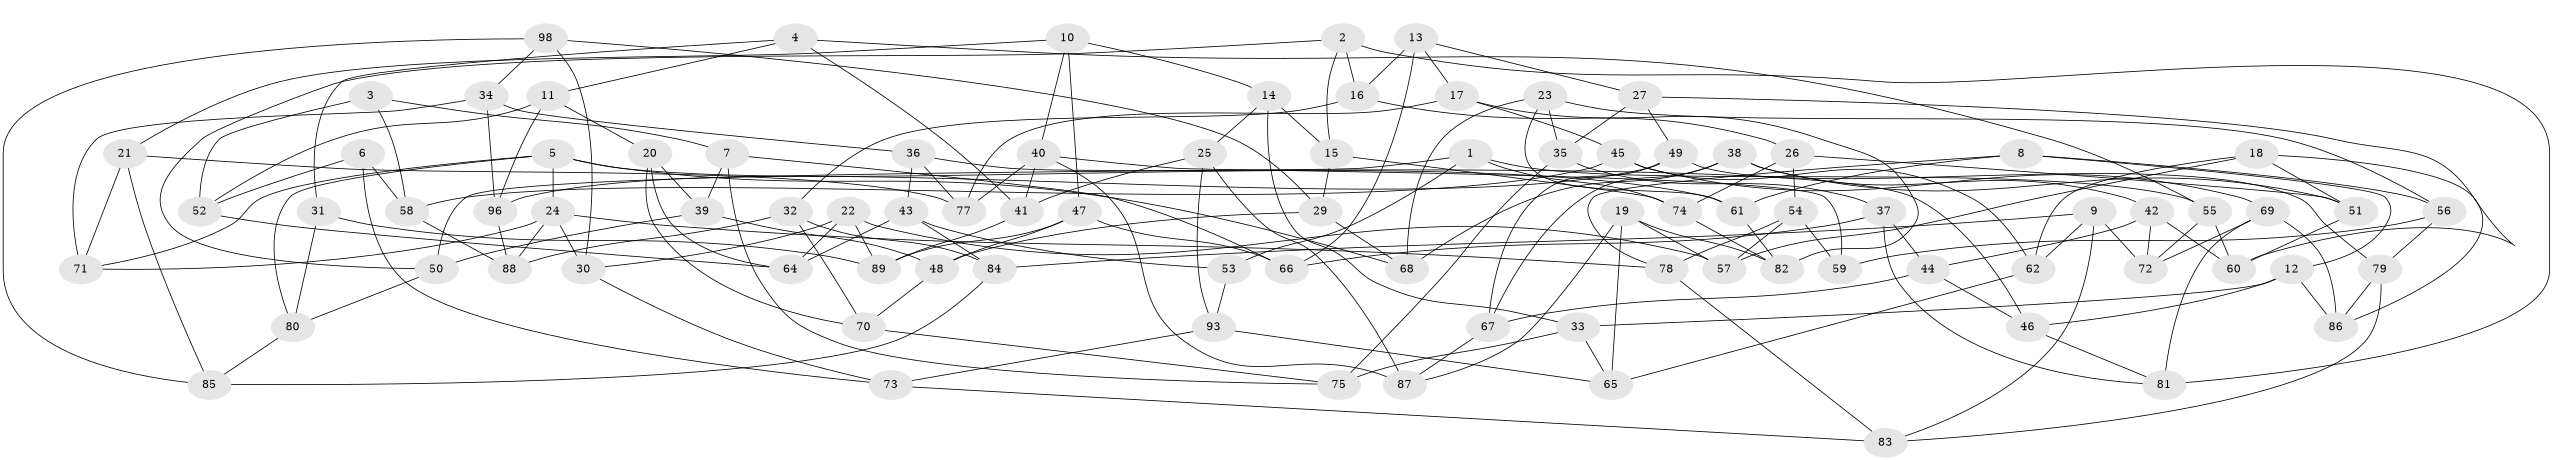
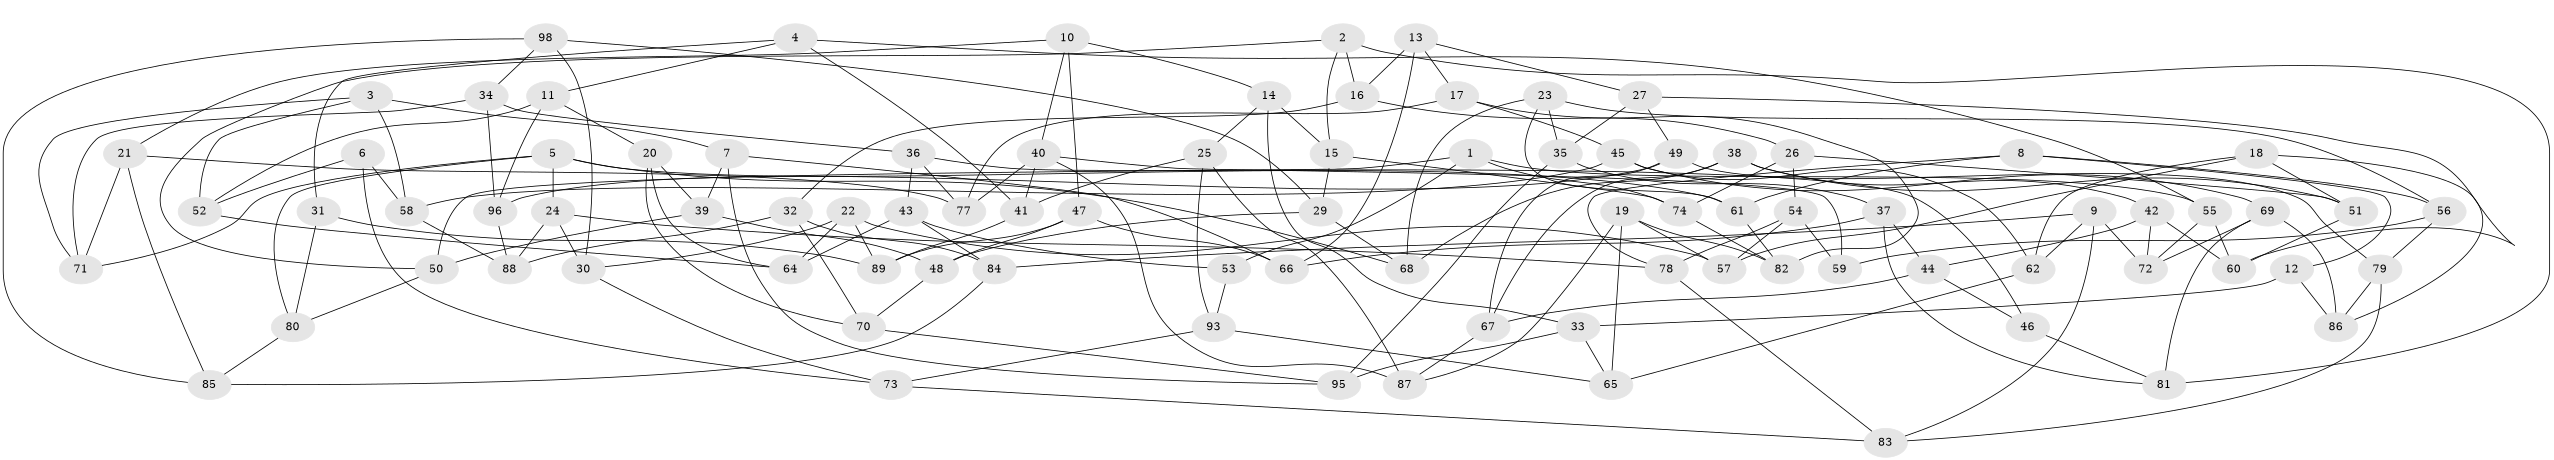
edge "24" -- "71": now "3" -- "71"
edge "12" -- "46": removed
node "75": label "75" -> "95"
